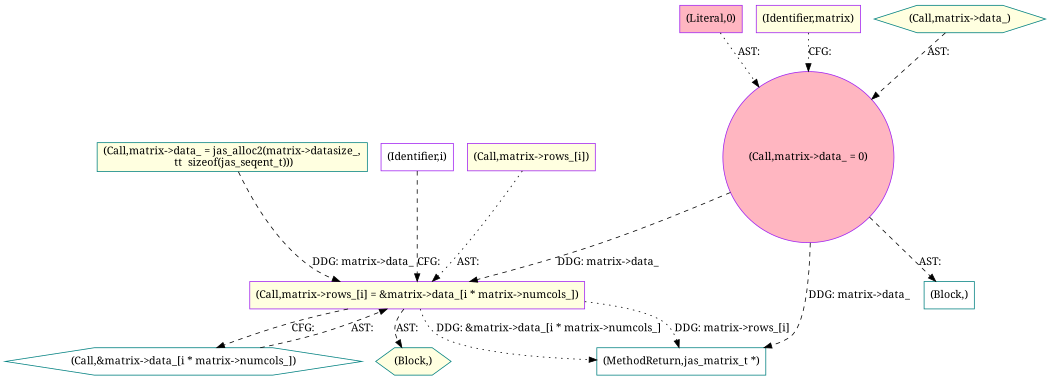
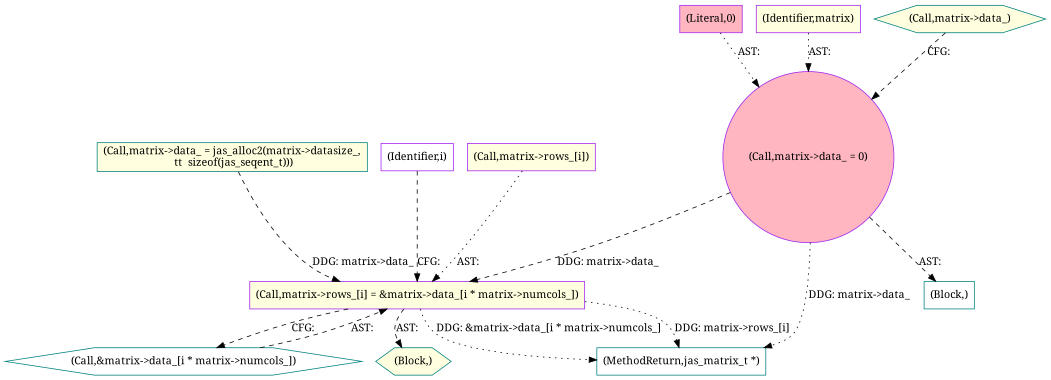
edge "(Identifier,matrix)" -> "(Call,matrix->data_ = 0)": label "CFG: " -> "AST: "
edge "(Call,matrix->data_)" -> "(Call,matrix->data_ = 0)": label "AST: " -> "CFG: "
edge "(Call,matrix->data_ = 0)" -> "(MethodReturn,jas_matrix_t *)": style dashed -> dotted
